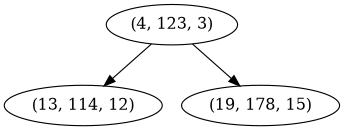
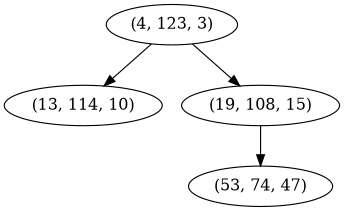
node "(13, 114, 12)": label "(13, 114, 12)" -> "(13, 114, 10)"
node "(19, 178, 15)": label "(19, 178, 15)" -> "(19, 108, 15)"
node "(53, 74, 47)": added
